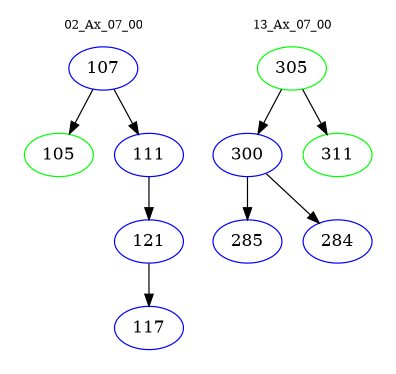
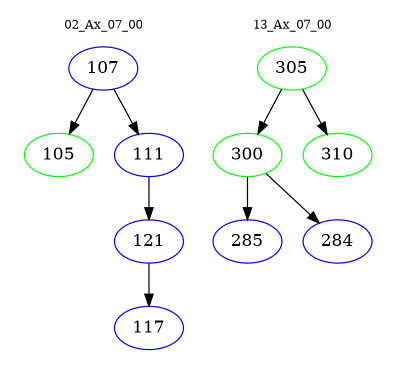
node "300": color blue -> green
node "311": label "311" -> "310"
